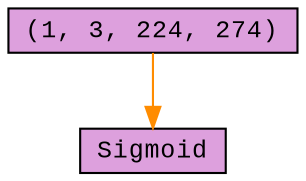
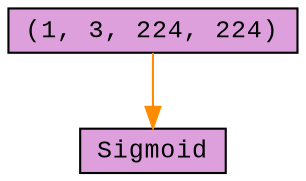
node "(1, 3, 224, 274)": label "(1, 3, 224, 274)" -> "(1, 3, 224, 224)"
